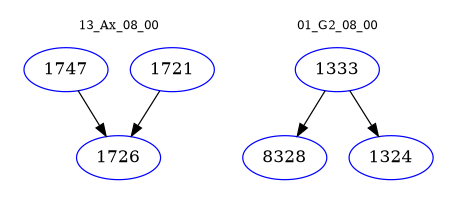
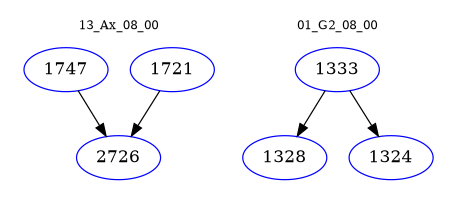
node "1726": label "1726" -> "2726"
node "8328": label "8328" -> "1328"
